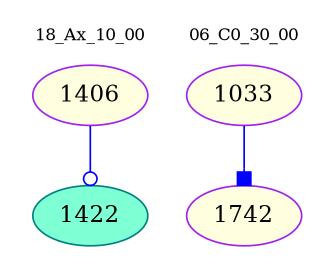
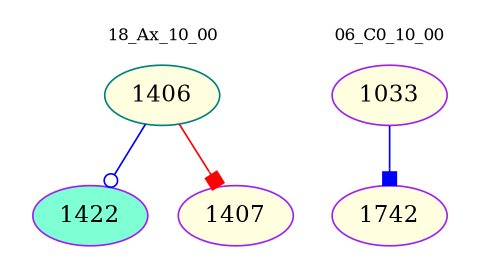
cluster "06_C0_30_00": label "06_C0_30_00" -> "06_C0_10_00"
node "1406": color purple -> teal
node "1422": color teal -> purple
node "1407": added
